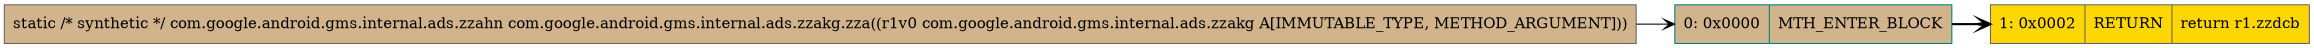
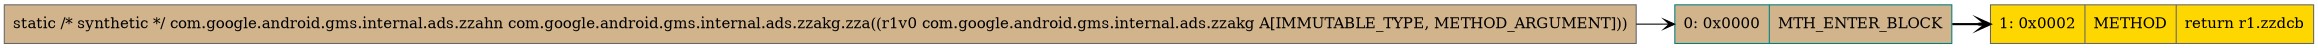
node "1: 0x0002": text "RETURN" -> "METHOD"
